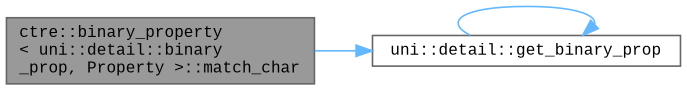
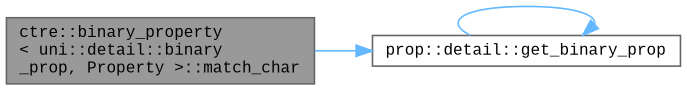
node "uni::detail::get_binary_prop": label "uni::detail::get_binary_prop" -> "prop::detail::get_binary_prop"
